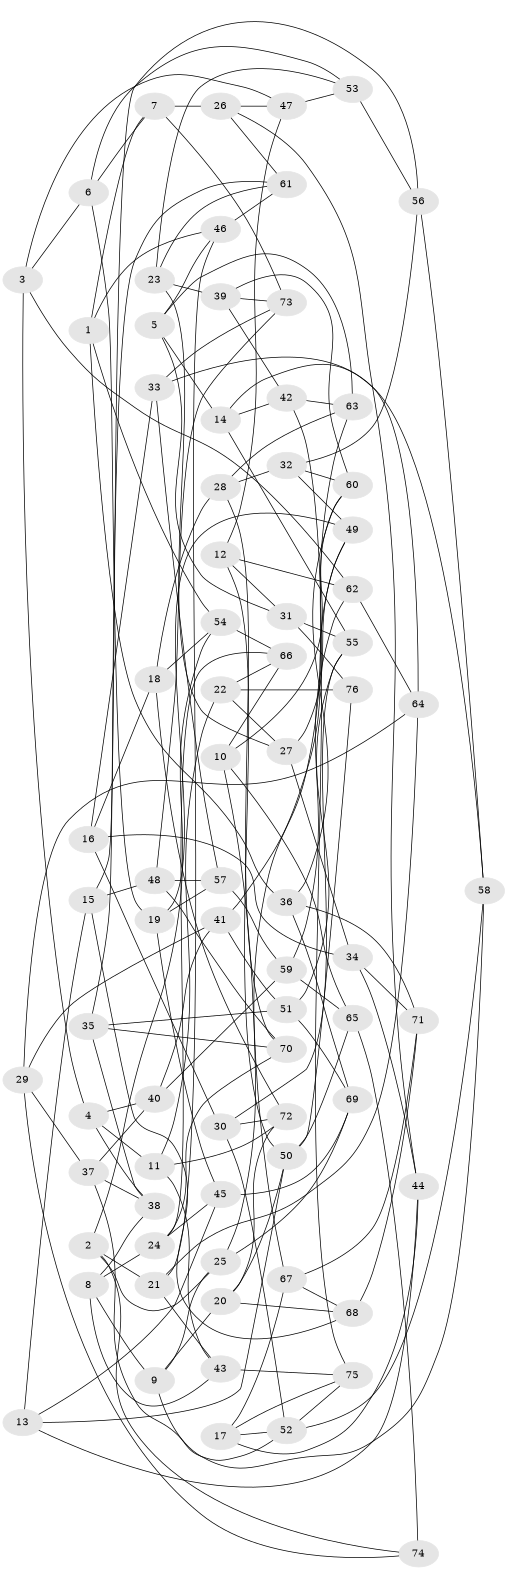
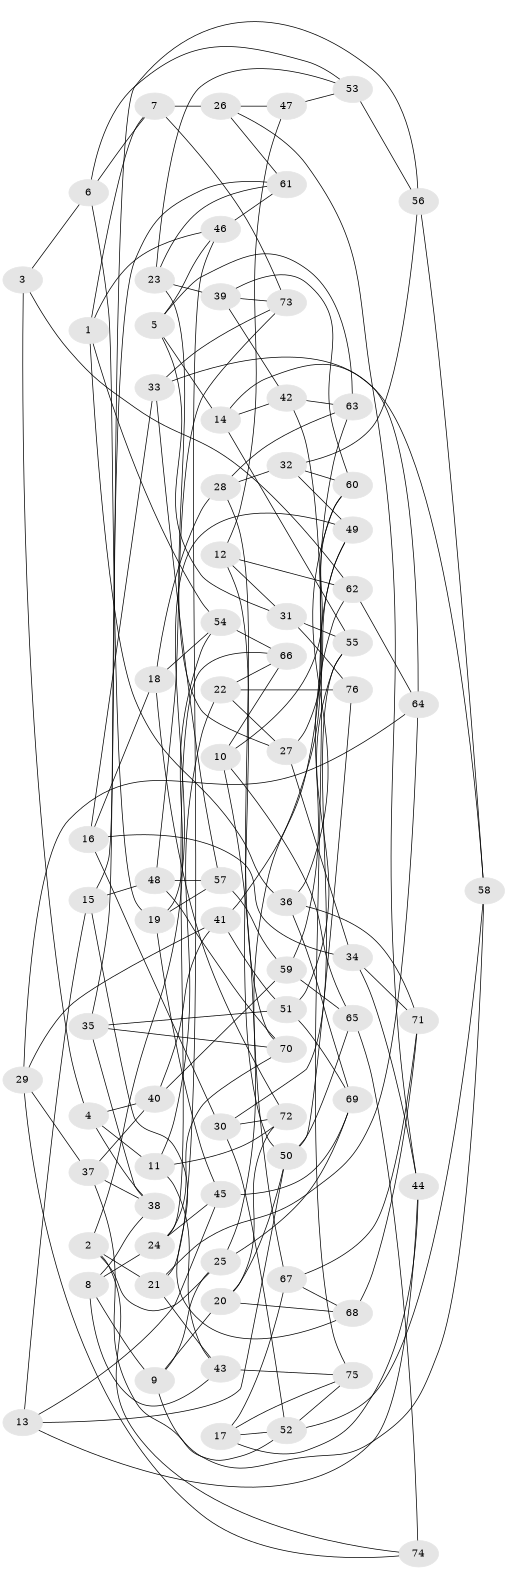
edge "47" -- "3": removed
